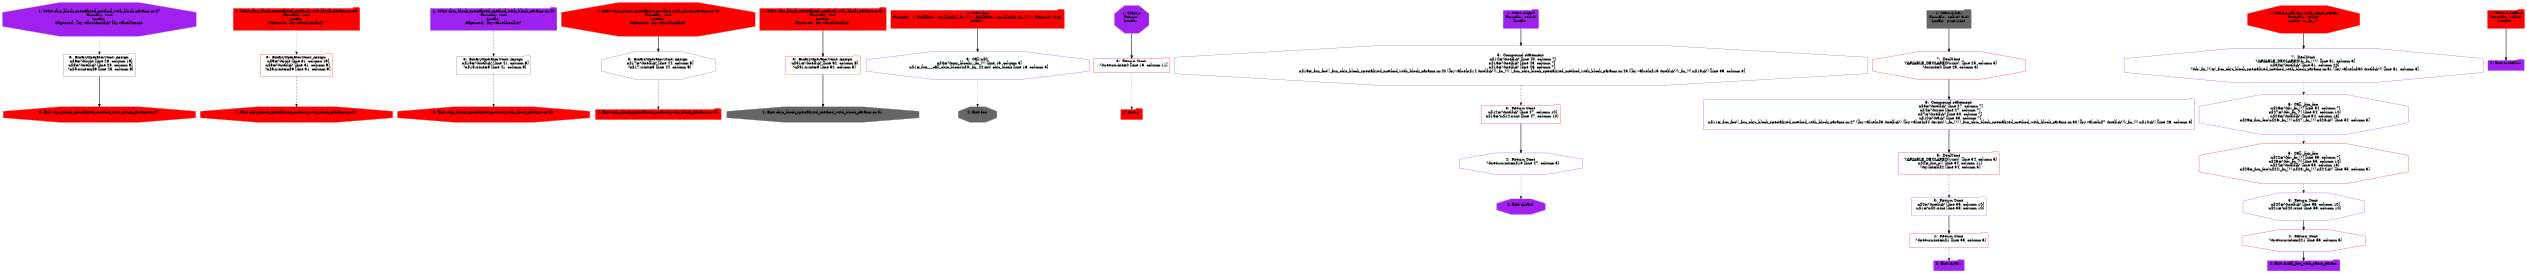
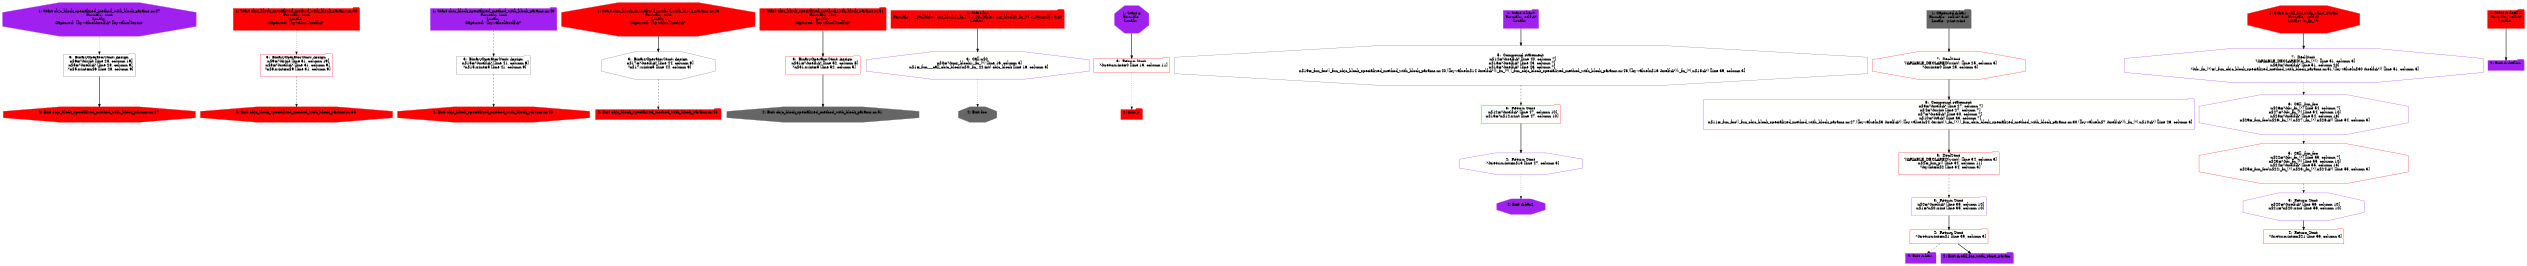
node "1: Start p Return: Locals:": label "1: Start p Return: Locals:" -> "1: Start p Formals: Locals:"
node "1: Start A.bar: Formals:  self:A* a:A* Locals:  y:int x:int": label "1: Start A.bar: Formals:  self:A* a:A* Locals:  y:int x:int" -> "1: Captured A.bar: Formals:  self:A* a:A* Locals:  y:int x:int"
node "4:  Return Stmt *&return:int=n$21 [line 56, column 3]": shape octagon -> folder
edge "4:  Return Stmt *&return:int=n$21 [line 56, column 3]" -> "2: Exit A.call_foo_with_same_param": now "4:  Return Stmt *&return:int=n$1 [line 35, column 3]" -> "2: Exit A.call_foo_with_same_param"
